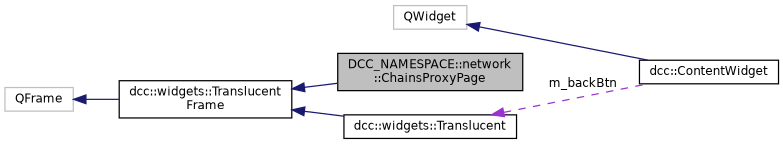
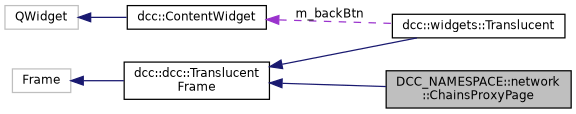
edge "dcc::ContentWidget" -> "dcc::widgets::Translucent": reversed
node "QFrame": label "QFrame" -> "Frame"
node "dcc::widgets::Translucent Frame": label "dcc::widgets::Translucent Frame" -> "dcc::dcc::Translucent Frame"
